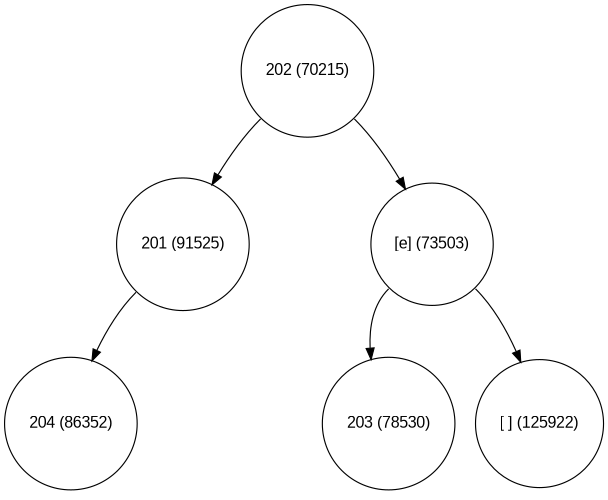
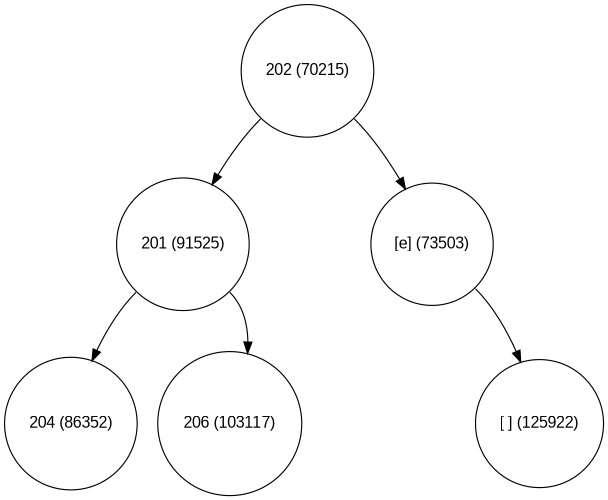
node "206 (103117)": added
node "203 (78530)": removed
